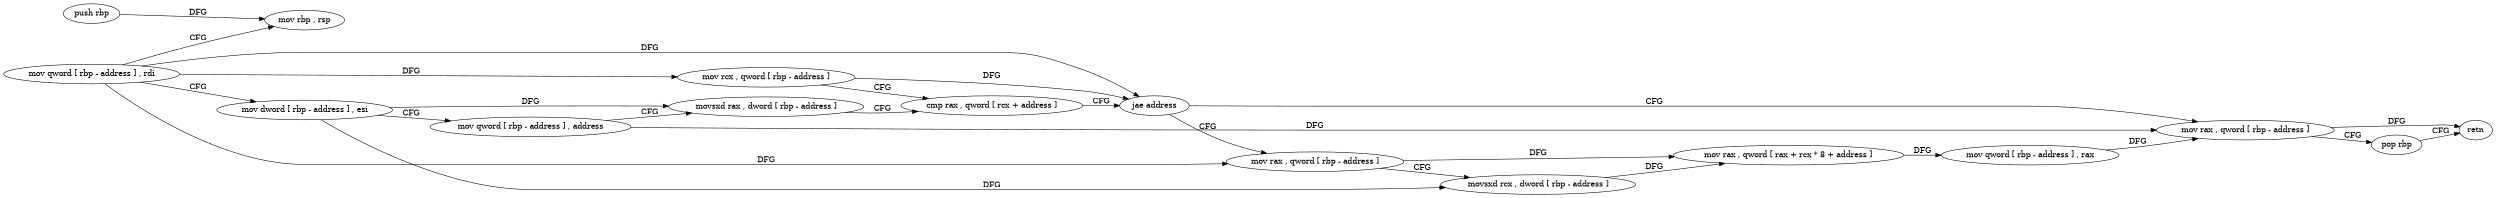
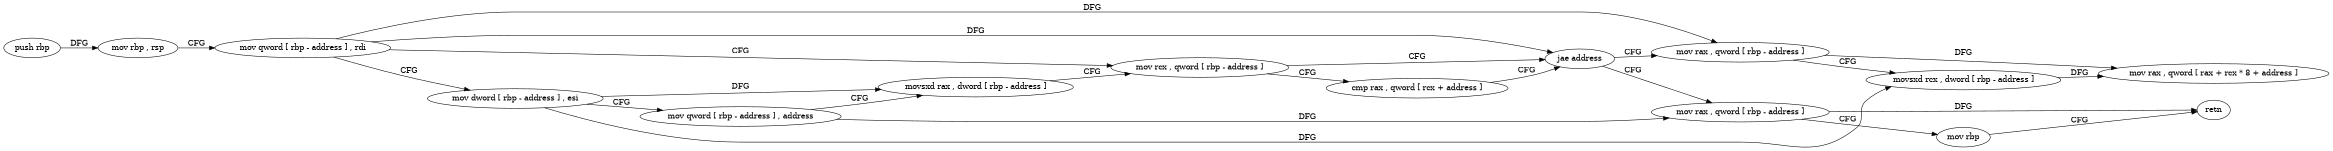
edge "mov qword [ rbp - address ] , rdi" -> "mov rbp , rsp": reversed
edge "mov qword [ rbp - address ] , rdi" -> "mov rcx , qword [ rbp - address ]": label "DFG" -> "CFG"
edge "mov rcx , qword [ rbp - address ]" -> "jae address": label "DFG" -> "CFG"
edge "movsxd rax , dword [ rbp - address ]" -> "cmp rax , qword [ rcx + address ]": now "movsxd rax , dword [ rbp - address ]" -> "mov rcx , qword [ rbp - address ]"
node "pop rbp": label "pop rbp" -> "mov rbp"
node "mov qword [ rbp - address ] , rax": removed
